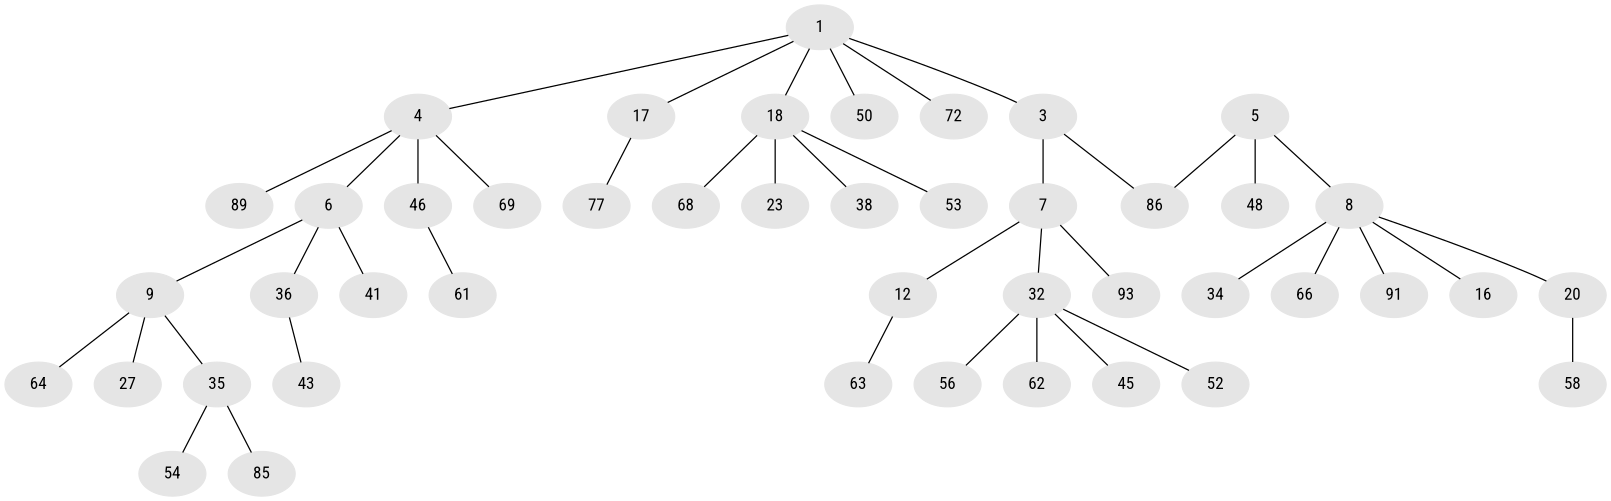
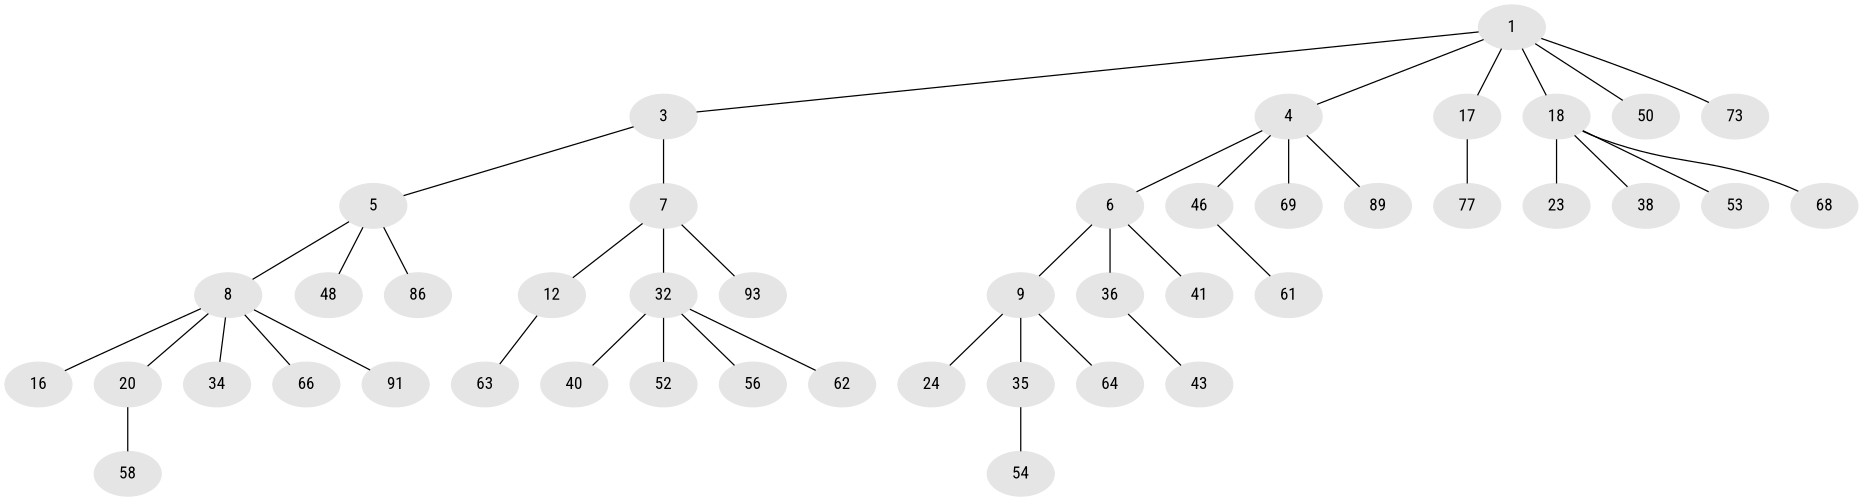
node "72": label "72" -> "73"
edge "3" -- "86": now "3" -- "5"
node "27": label "27" -> "24"
node "45": label "45" -> "40"
node "85": removed
